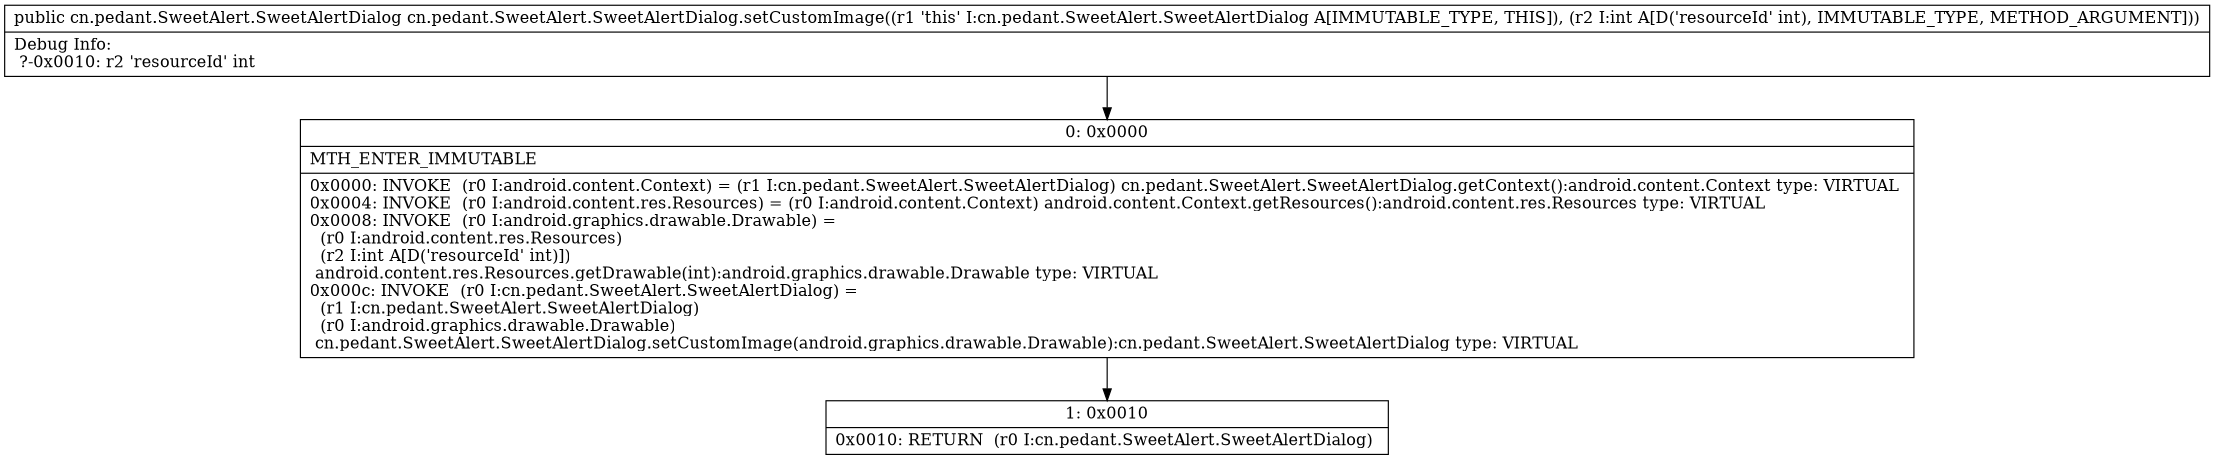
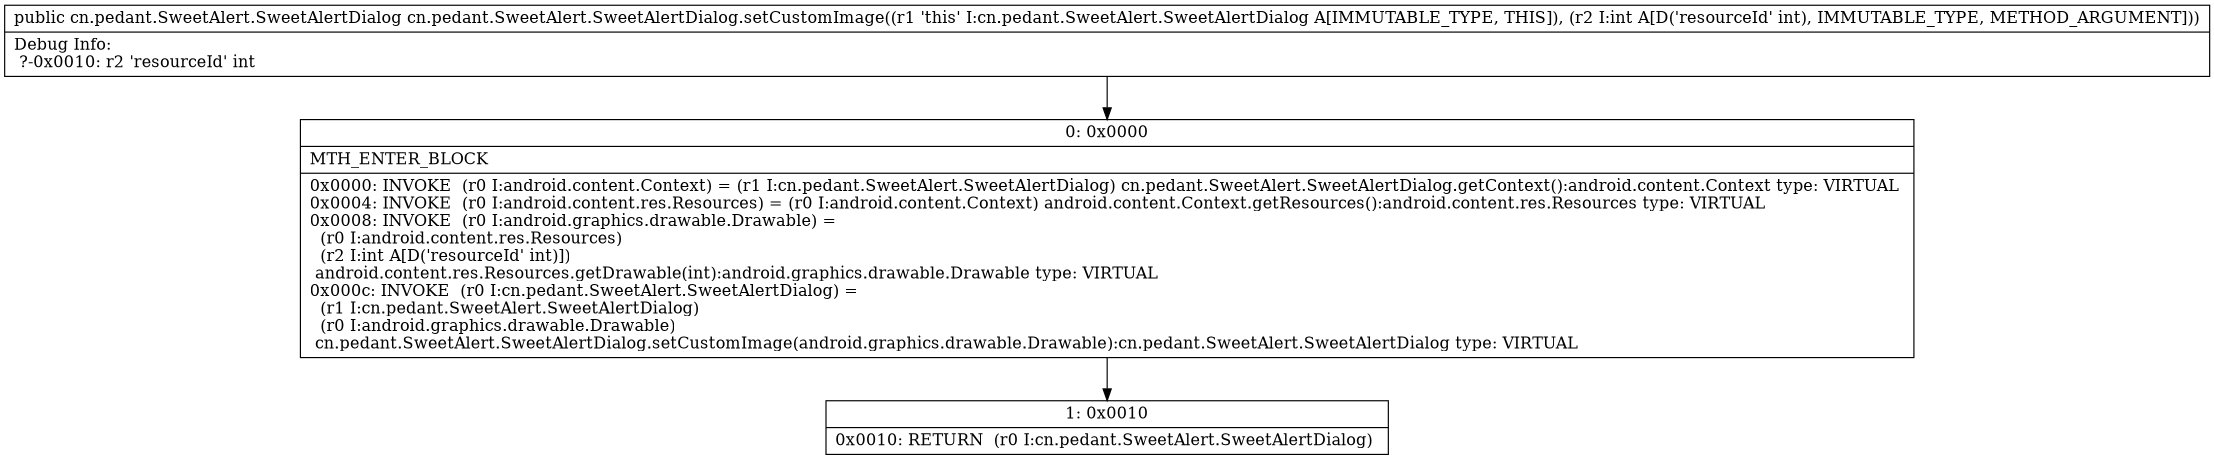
node "0: 0x0000": text "MTH_ENTER_IMMUTABLE" -> "MTH_ENTER_BLOCK"
